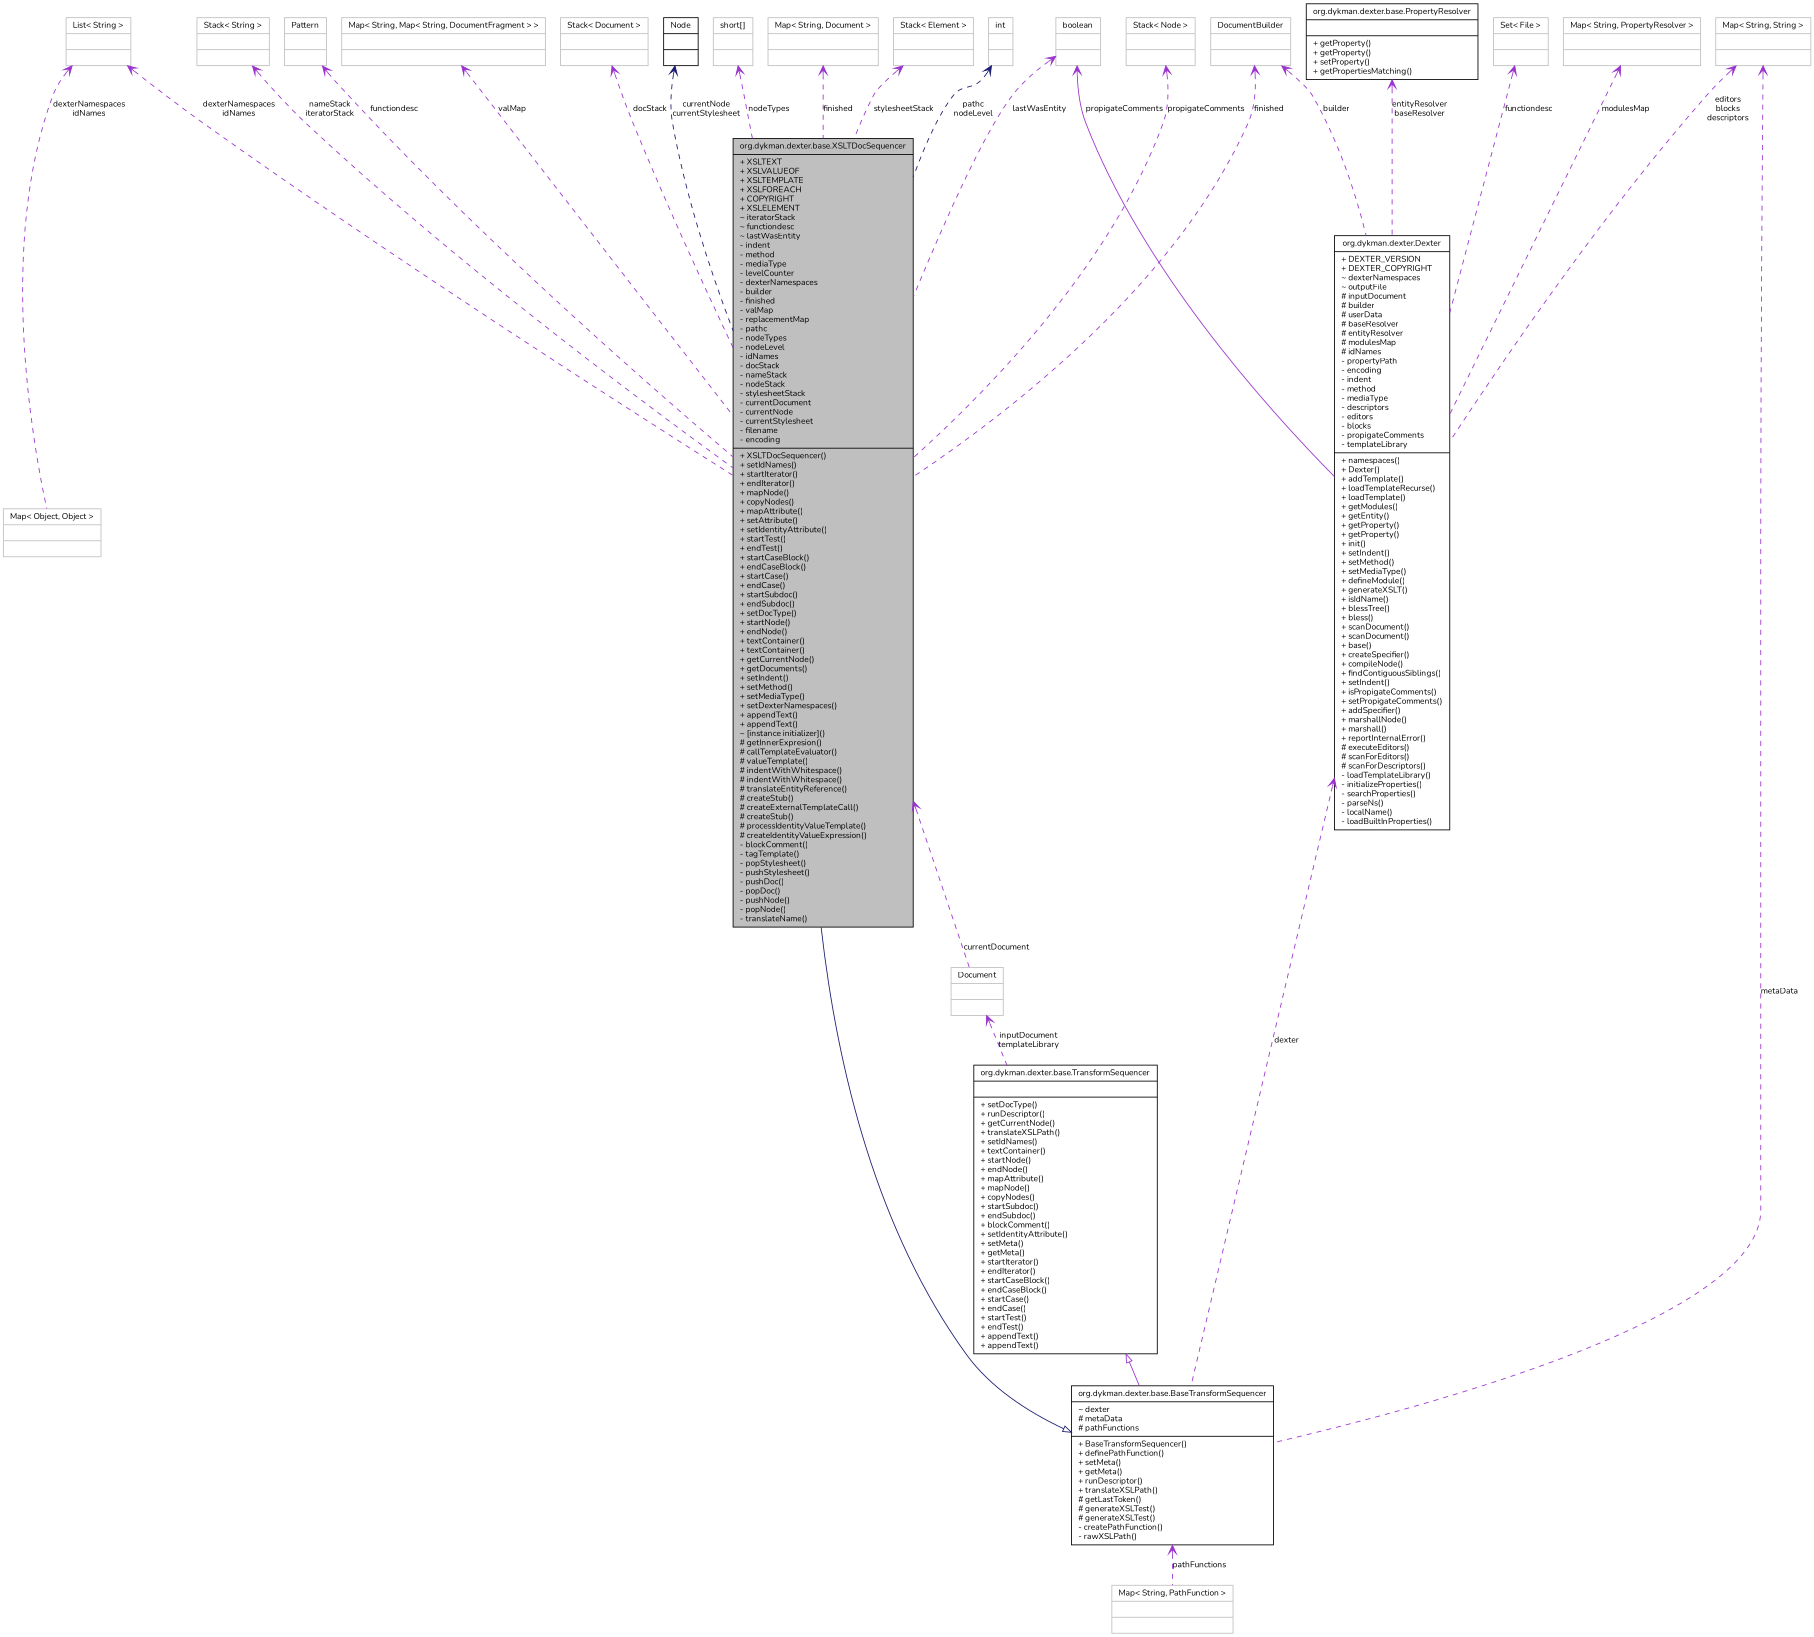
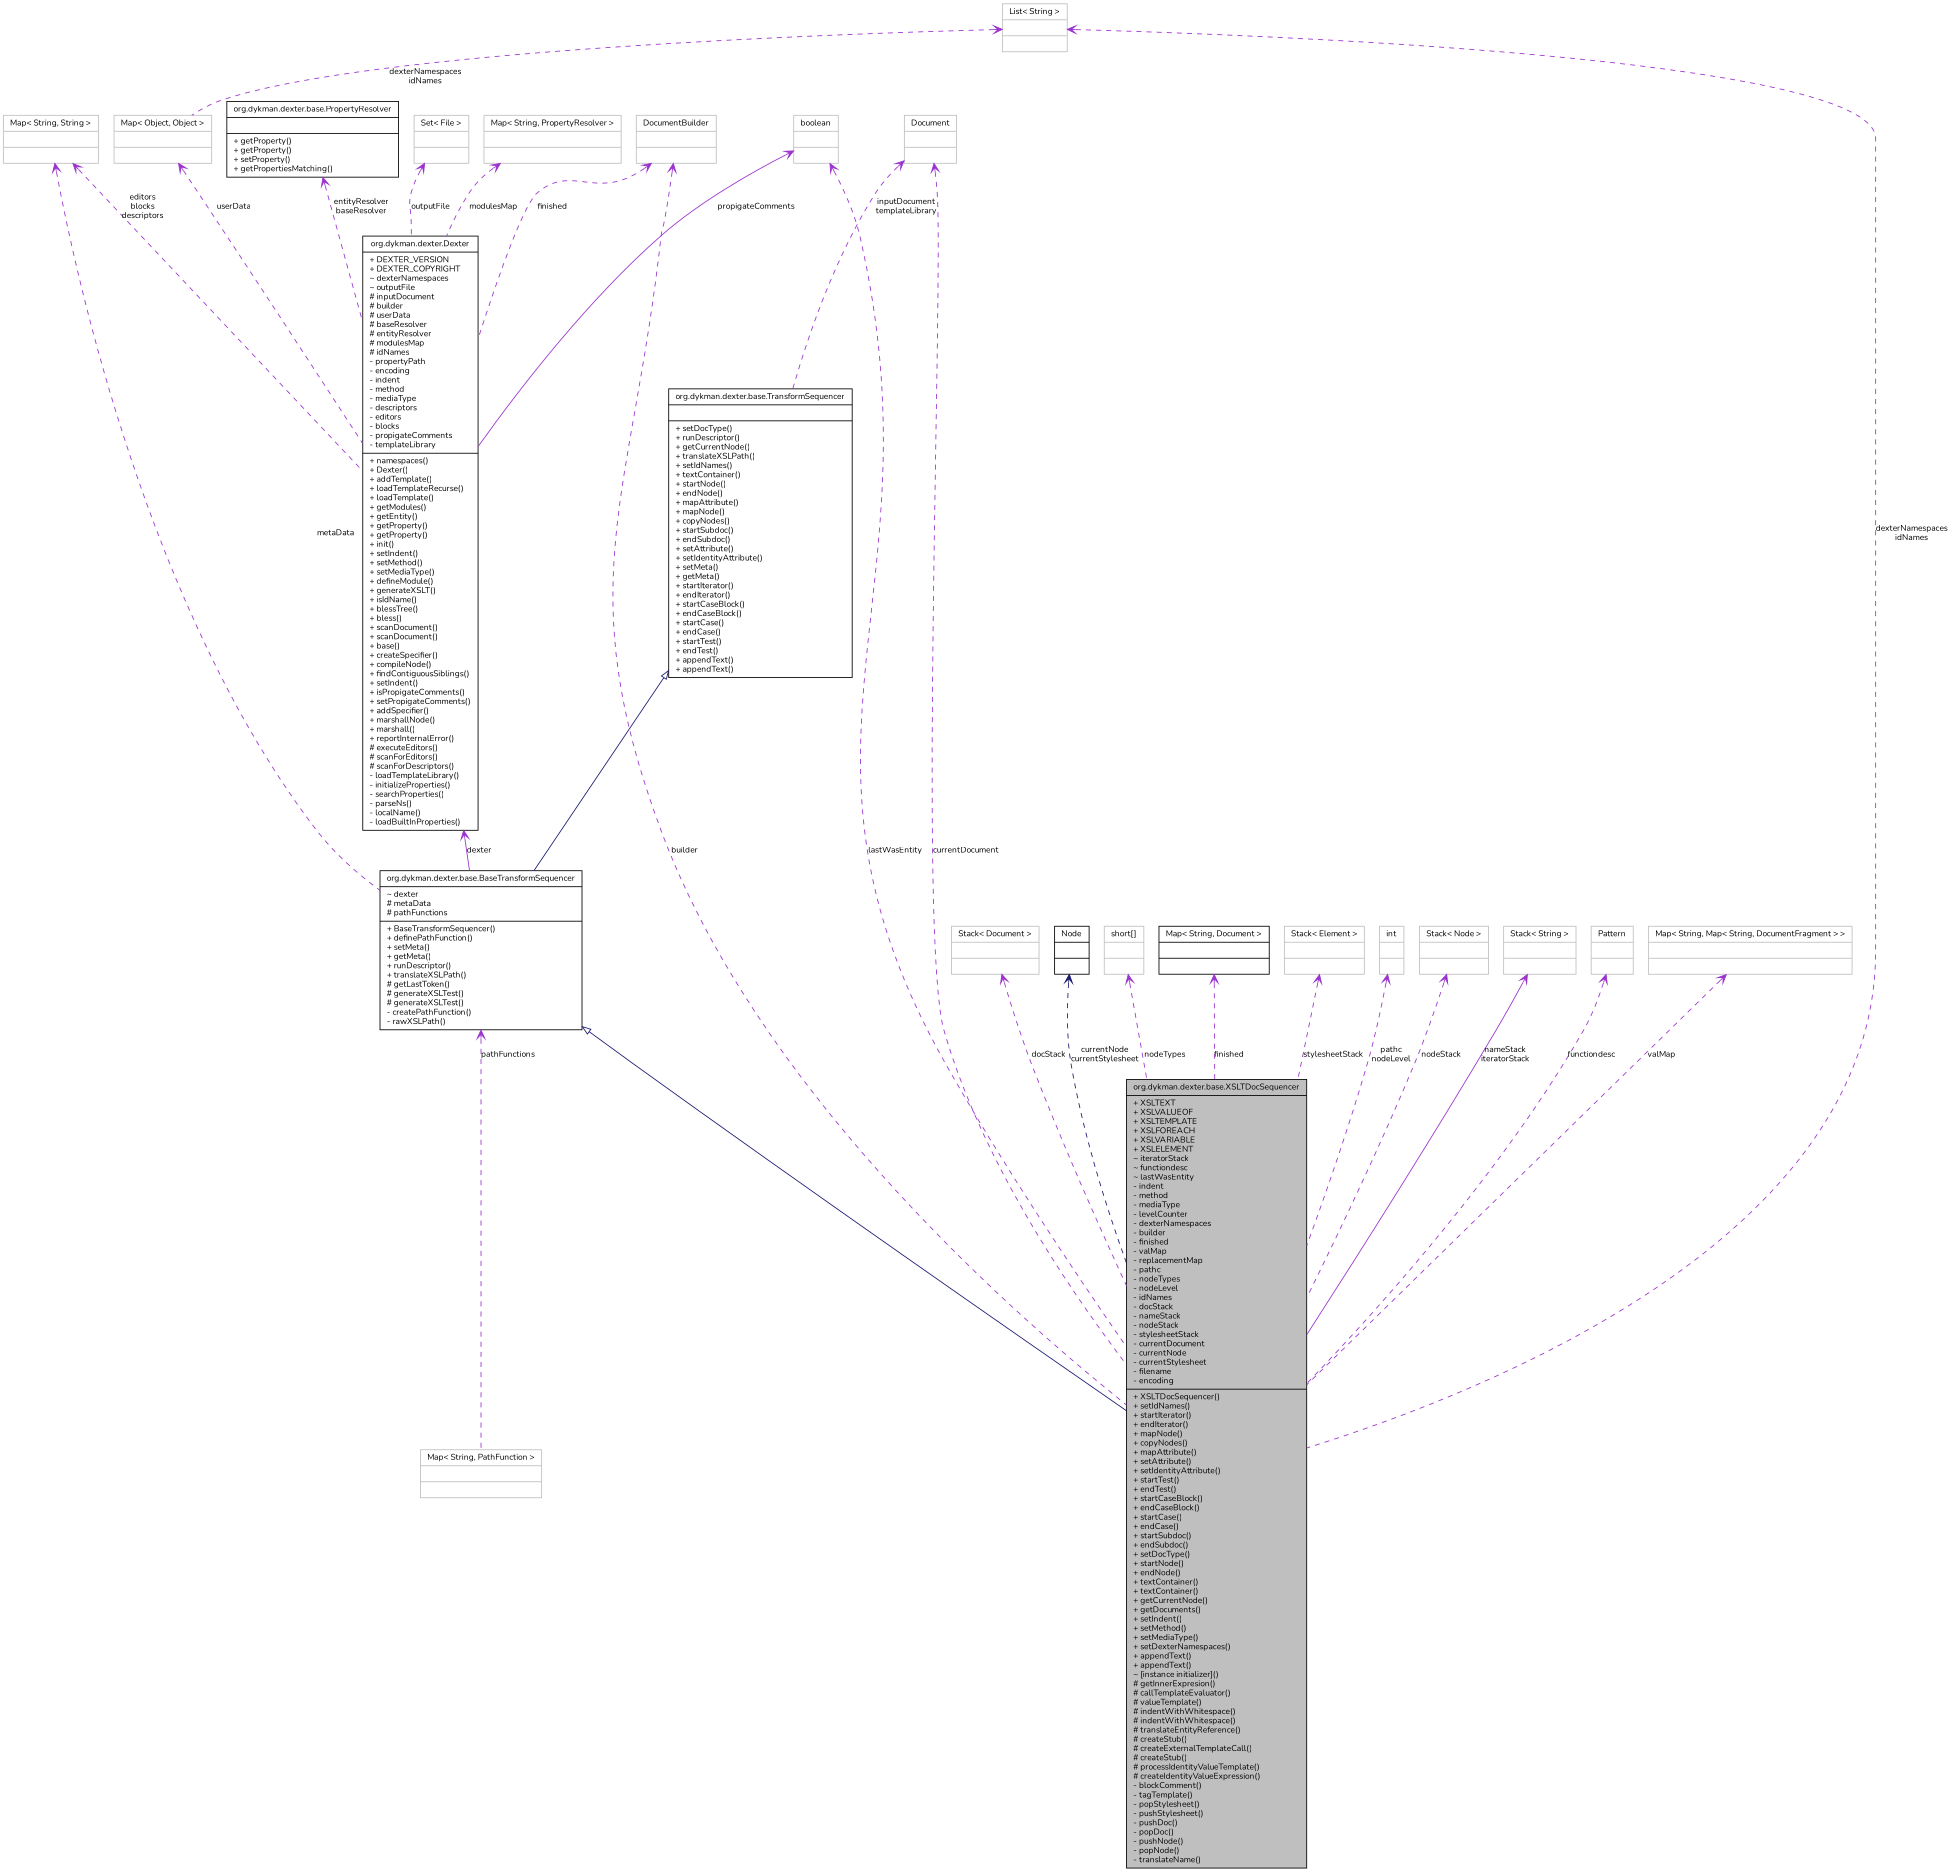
node "Map< String, Document >": color grey75 -> black
edge "org.dykman.dexter.base.XSLTDocSequencer" -> "Stack< Node >": label "propigateComments" -> "nodeStack"
edge "org.dykman.dexter.base.XSLTDocSequencer" -> "DocumentBuilder": label "finished" -> "builder"
edge "org.dykman.dexter.Dexter" -> "DocumentBuilder": label "builder" -> "finished"
edge "org.dykman.dexter.Dexter" -> "Set< File >": label "functiondesc" -> "outputFile"
edge "org.dykman.dexter.base.XSLTDocSequencer" -> "int": color midnightblue -> darkorchid3
node "org.dykman.dexter.base.XSLTDocSequencer": text "+ COPYRIGHT" -> "+ XSLVARIABLE"
edge "org.dykman.dexter.base.XSLTDocSequencer" -> "Stack< String >": style dashed -> solid
edge "org.dykman.dexter.Dexter" -> "Map< Object, Object >": added, label "userData"
edge "Document" -> "org.dykman.dexter.base.XSLTDocSequencer": reversed
edge "org.dykman.dexter.base.BaseTransformSequencer" -> "org.dykman.dexter.Dexter": style dashed -> solid
node "org.dykman.dexter.base.TransformSequencer": text "+ blockComment()" -> "+ setAttribute()"
edge "org.dykman.dexter.base.BaseTransformSequencer" -> "org.dykman.dexter.base.TransformSequencer": color darkorchid3 -> midnightblue
